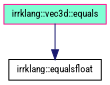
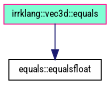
node "irrklang::equalsfloat": label "irrklang::equalsfloat" -> "equals::equalsfloat"
